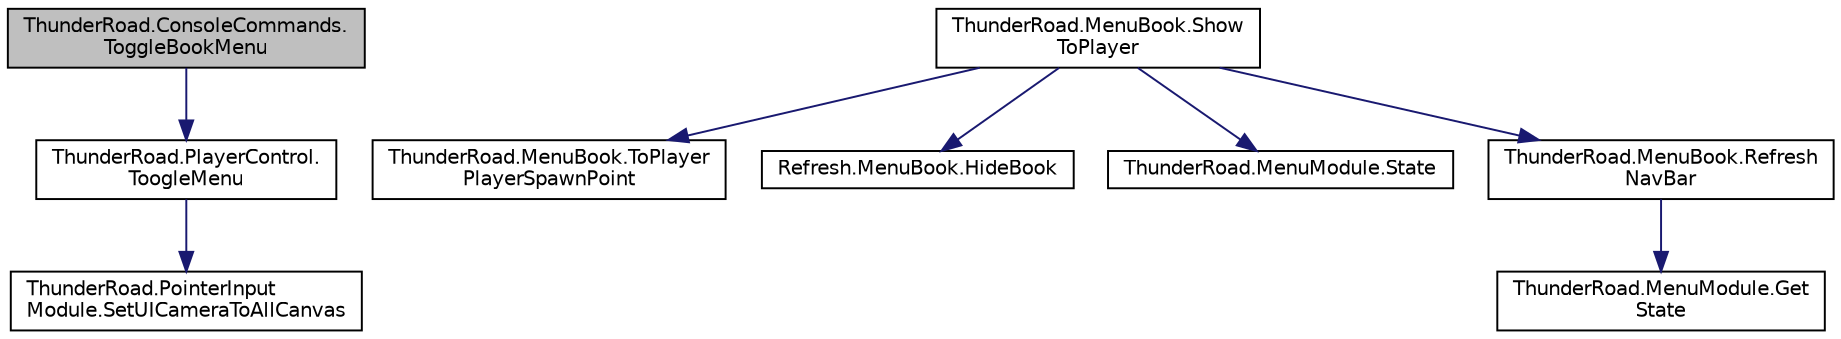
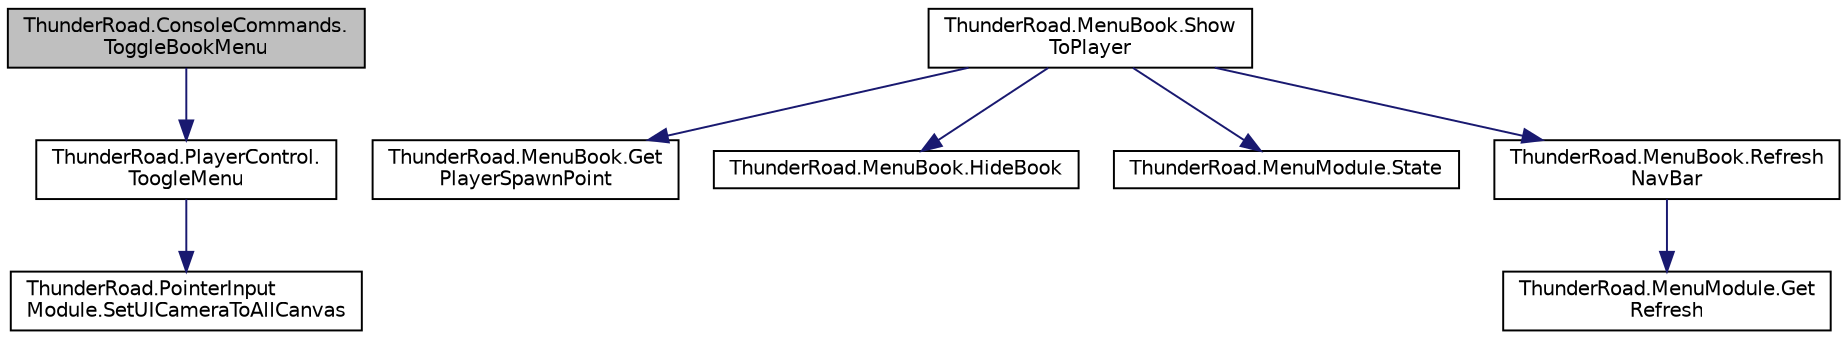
node "ThunderRoad.MenuBook.ToPlayer PlayerSpawnPoint": label "ThunderRoad.MenuBook.ToPlayer PlayerSpawnPoint" -> "ThunderRoad.MenuBook.Get PlayerSpawnPoint"
node "Refresh.MenuBook.HideBook": label "Refresh.MenuBook.HideBook" -> "ThunderRoad.MenuBook.HideBook"
node "ThunderRoad.MenuModule.Get State": label "ThunderRoad.MenuModule.Get State" -> "ThunderRoad.MenuModule.Get Refresh"
